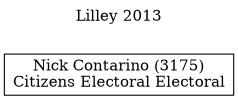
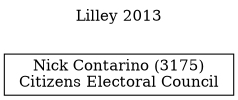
node "Nick Contarino (3175) Citizens Electoral Electoral": label "Nick Contarino (3175) Citizens Electoral Electoral" -> "Nick Contarino (3175) Citizens Electoral Council"
